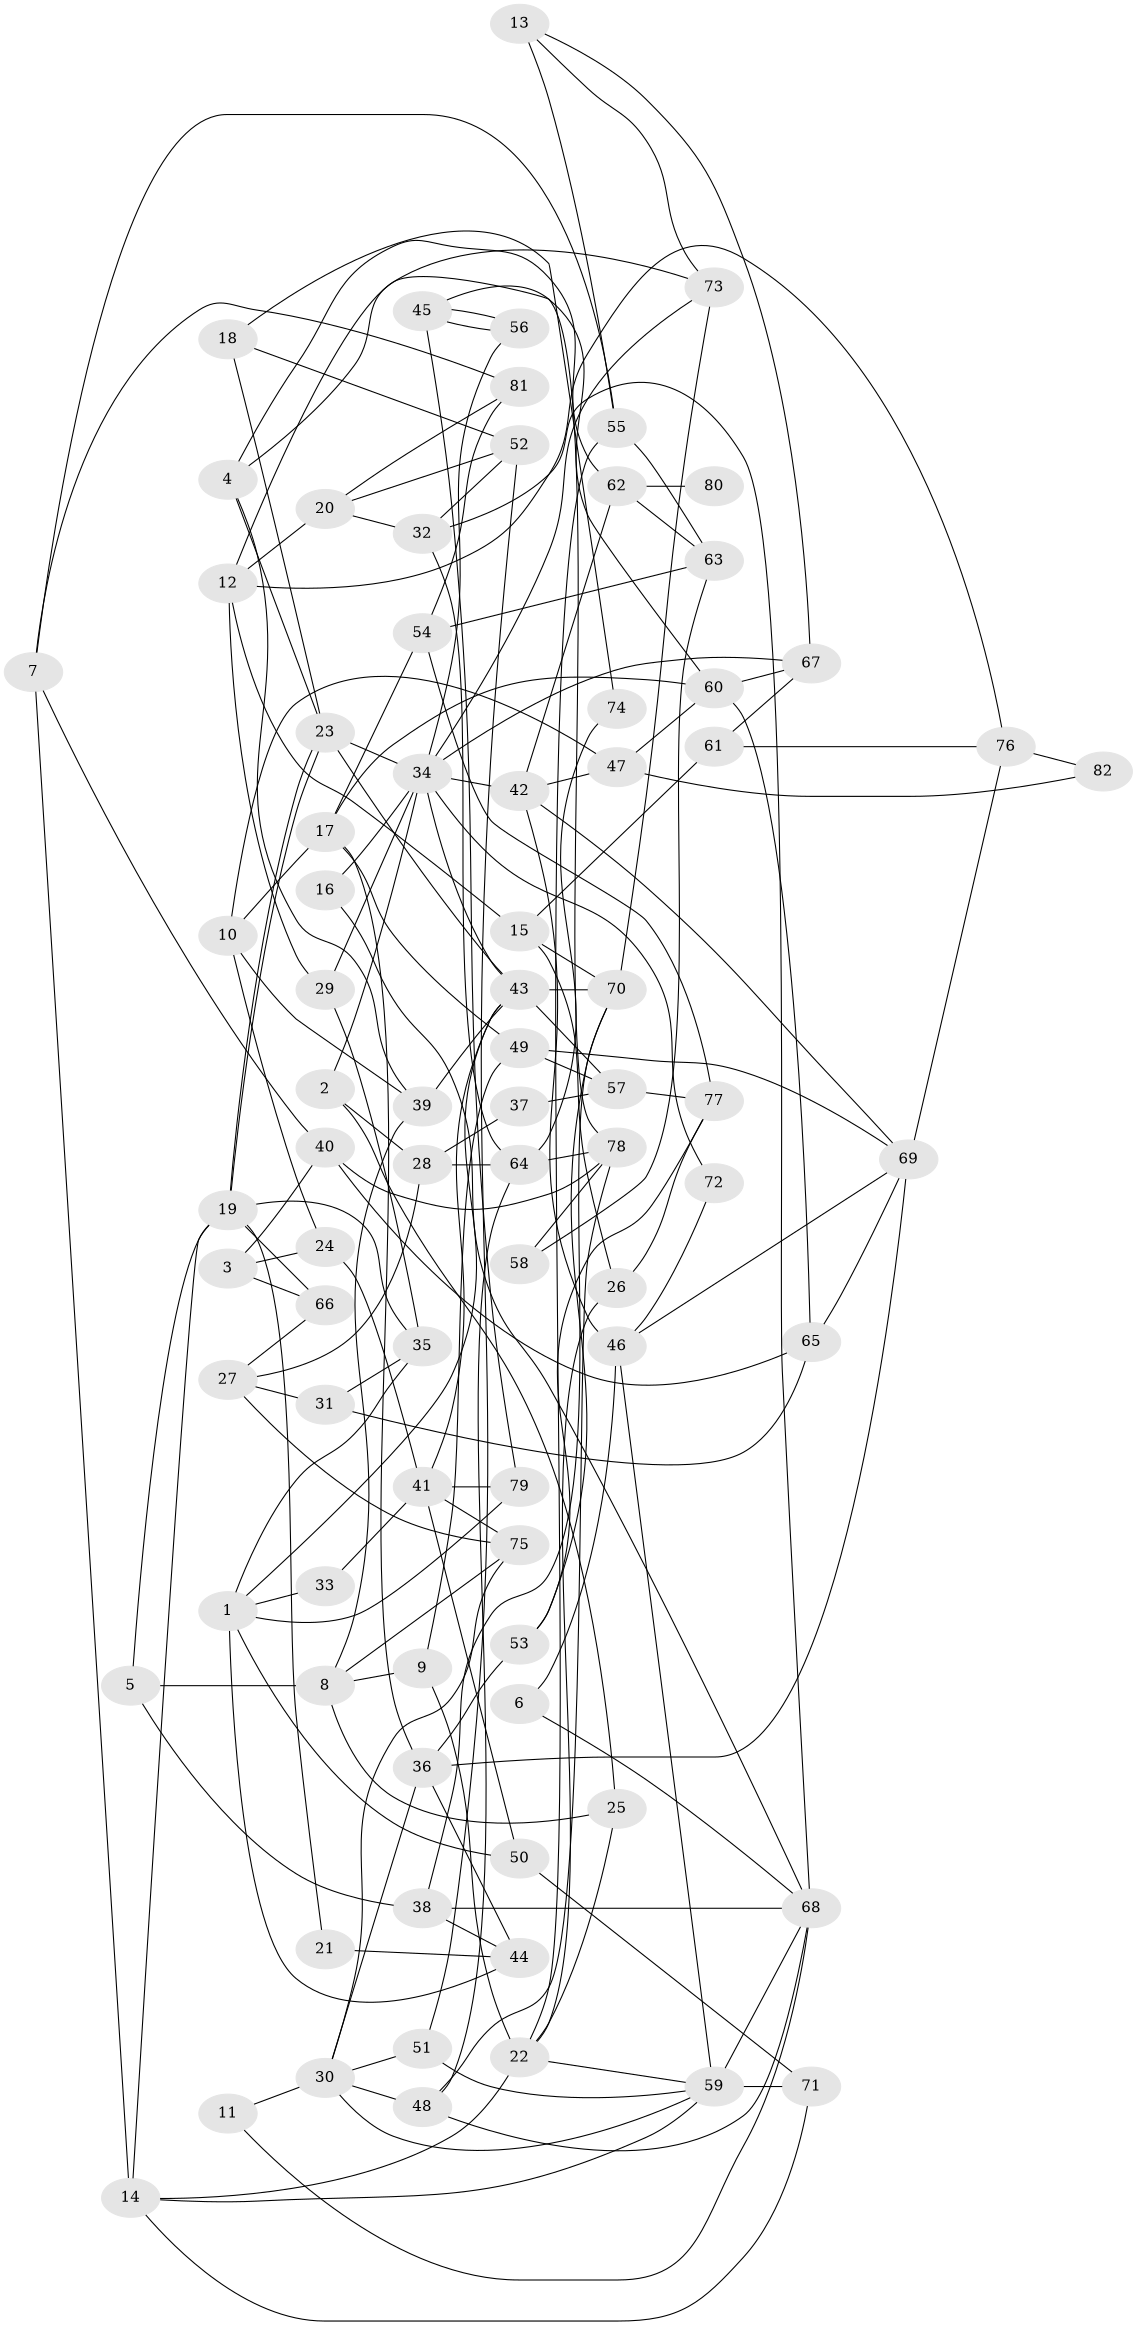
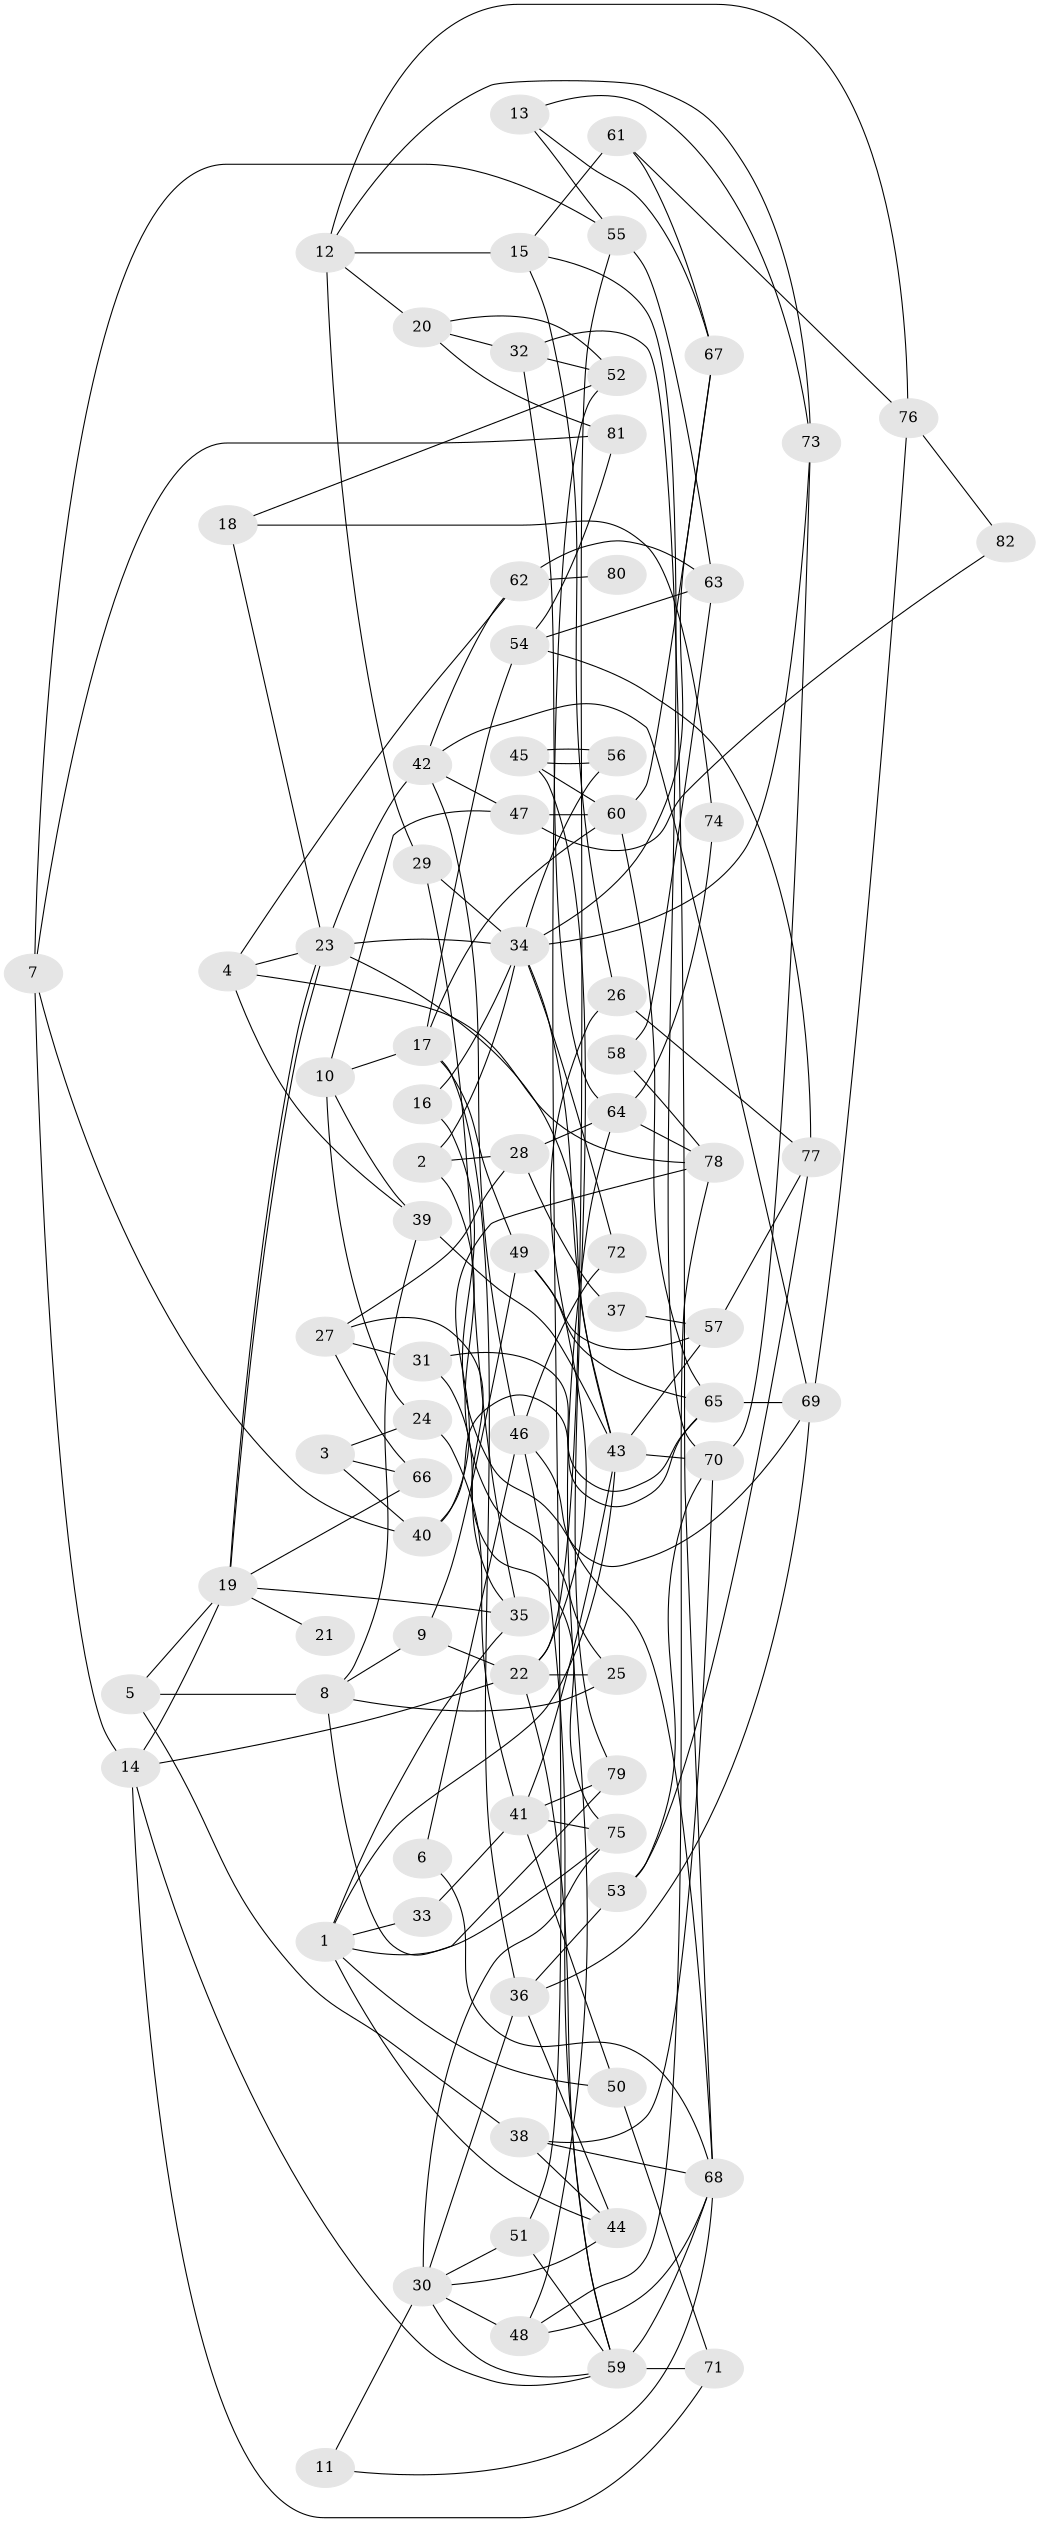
edge "34" -- "42": now "23" -- "42"
edge "49" -- "69": now "49" -- "65"
edge "21" -- "44": now "30" -- "44"
